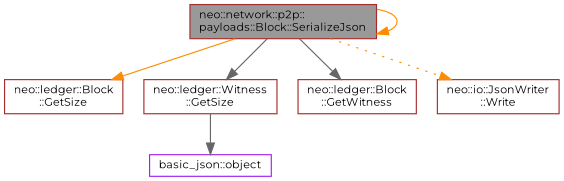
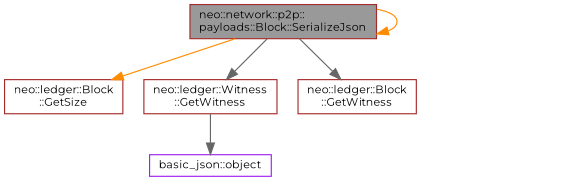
node "neo::ledger::Witness ::GetSize": label "neo::ledger::Witness ::GetSize" -> "neo::ledger::Witness ::GetWitness"
node "neo::io::JsonWriter ::Write": removed
